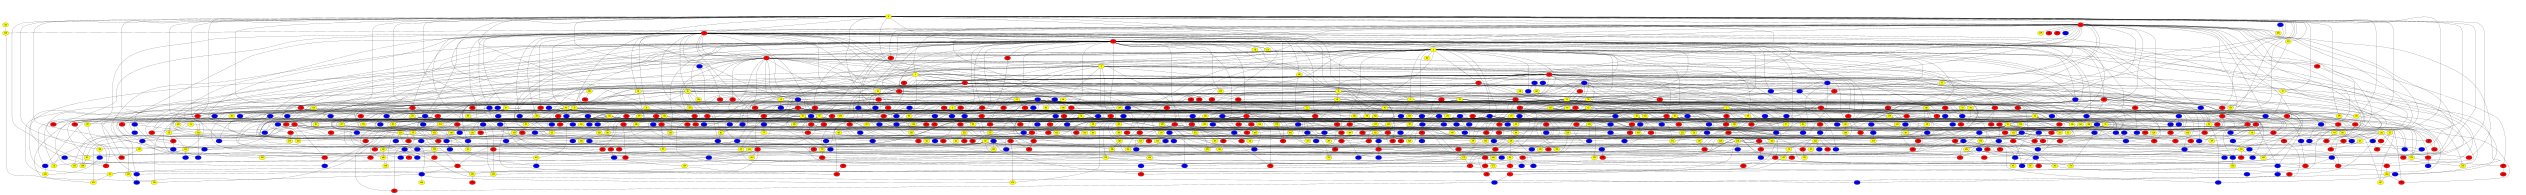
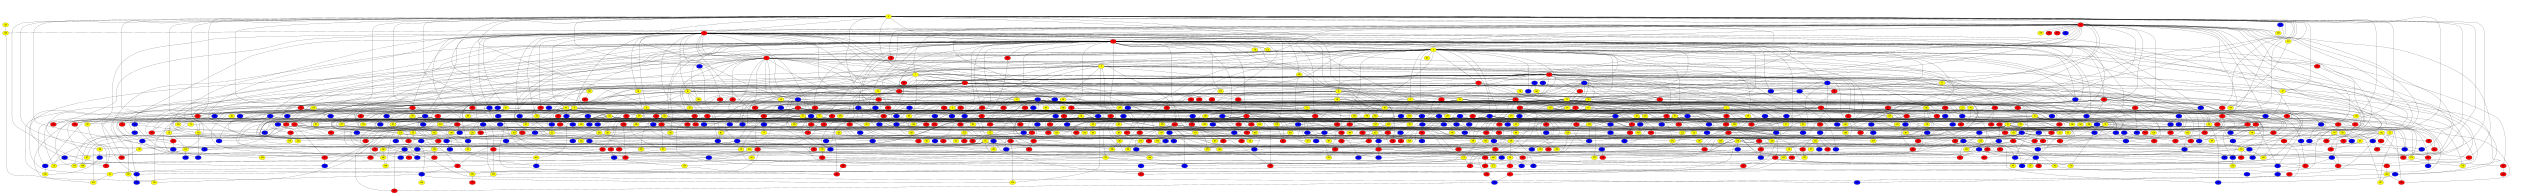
node "499": removed
node "633": added
